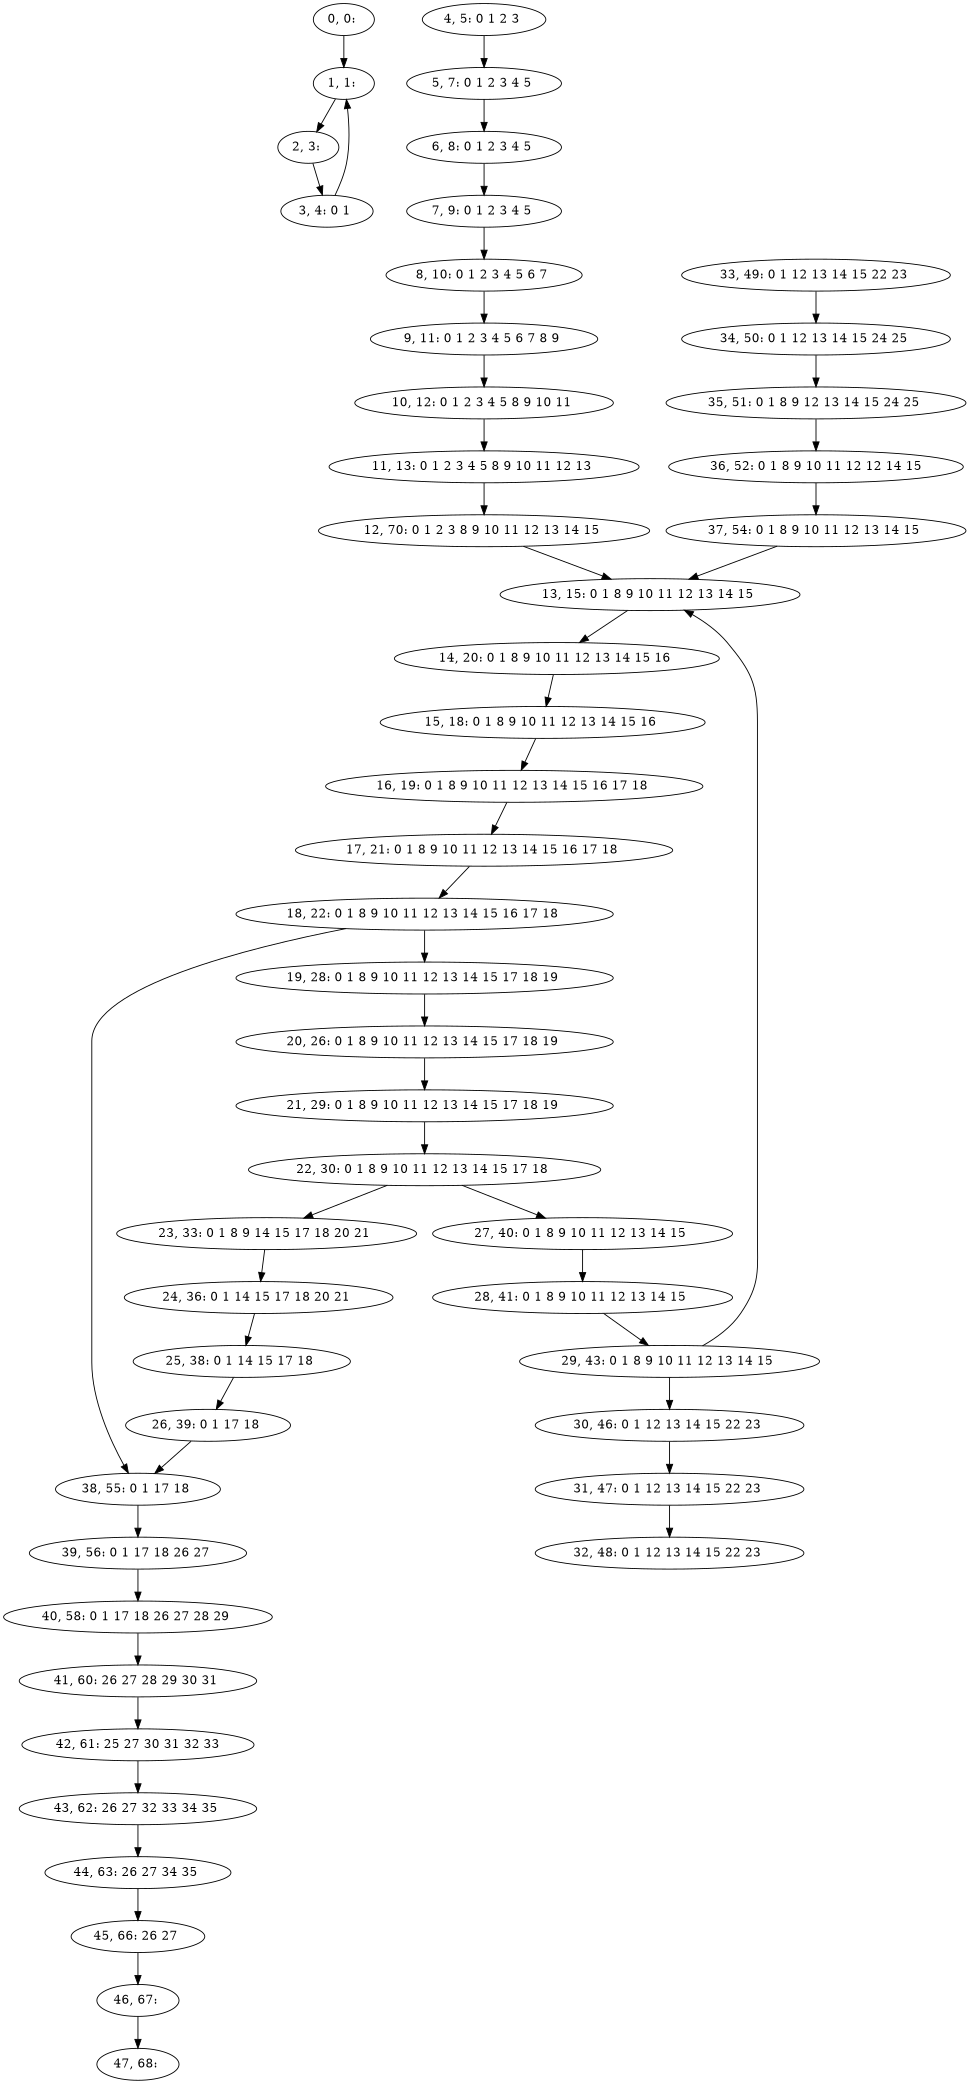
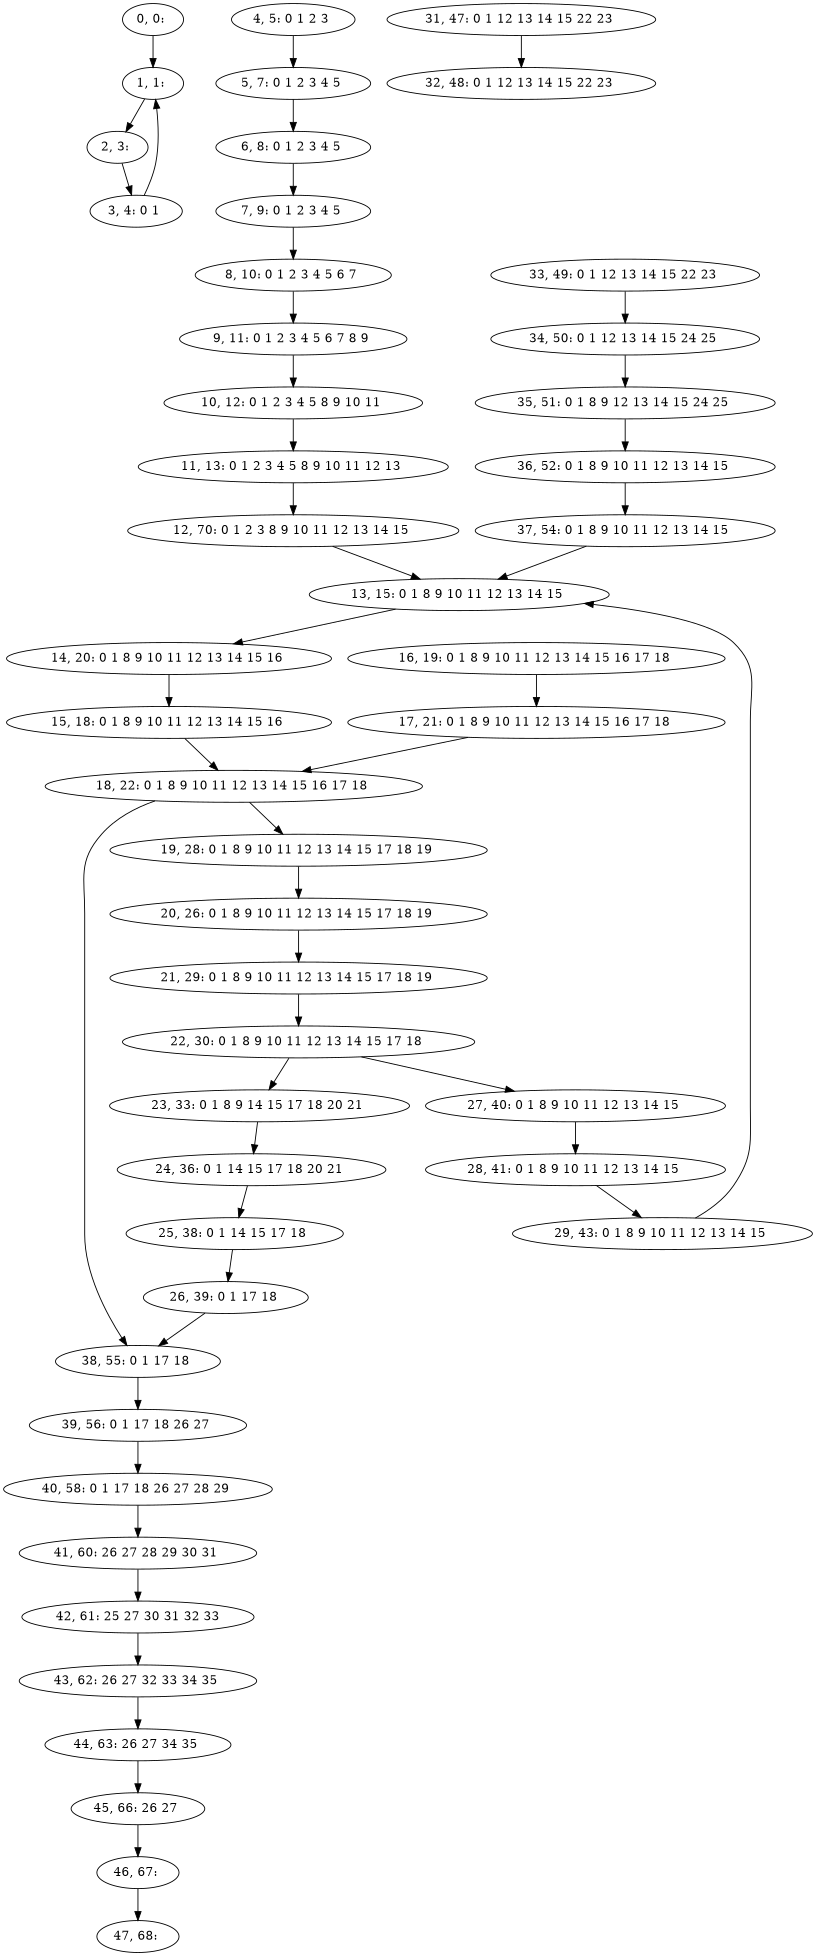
node "36, 52: 0 1 8 9 10 11 12 12 14 15": label "36, 52: 0 1 8 9 10 11 12 12 14 15" -> "36, 52: 0 1 8 9 10 11 12 13 14 15"
edge "15, 18: 0 1 8 9 10 11 12 13 14 15 16" -> "16, 19: 0 1 8 9 10 11 12 13 14 15 16 17 18": now "15, 18: 0 1 8 9 10 11 12 13 14 15 16" -> "18, 22: 0 1 8 9 10 11 12 13 14 15 16 17 18"
node "30, 46: 0 1 12 13 14 15 22 23": removed
